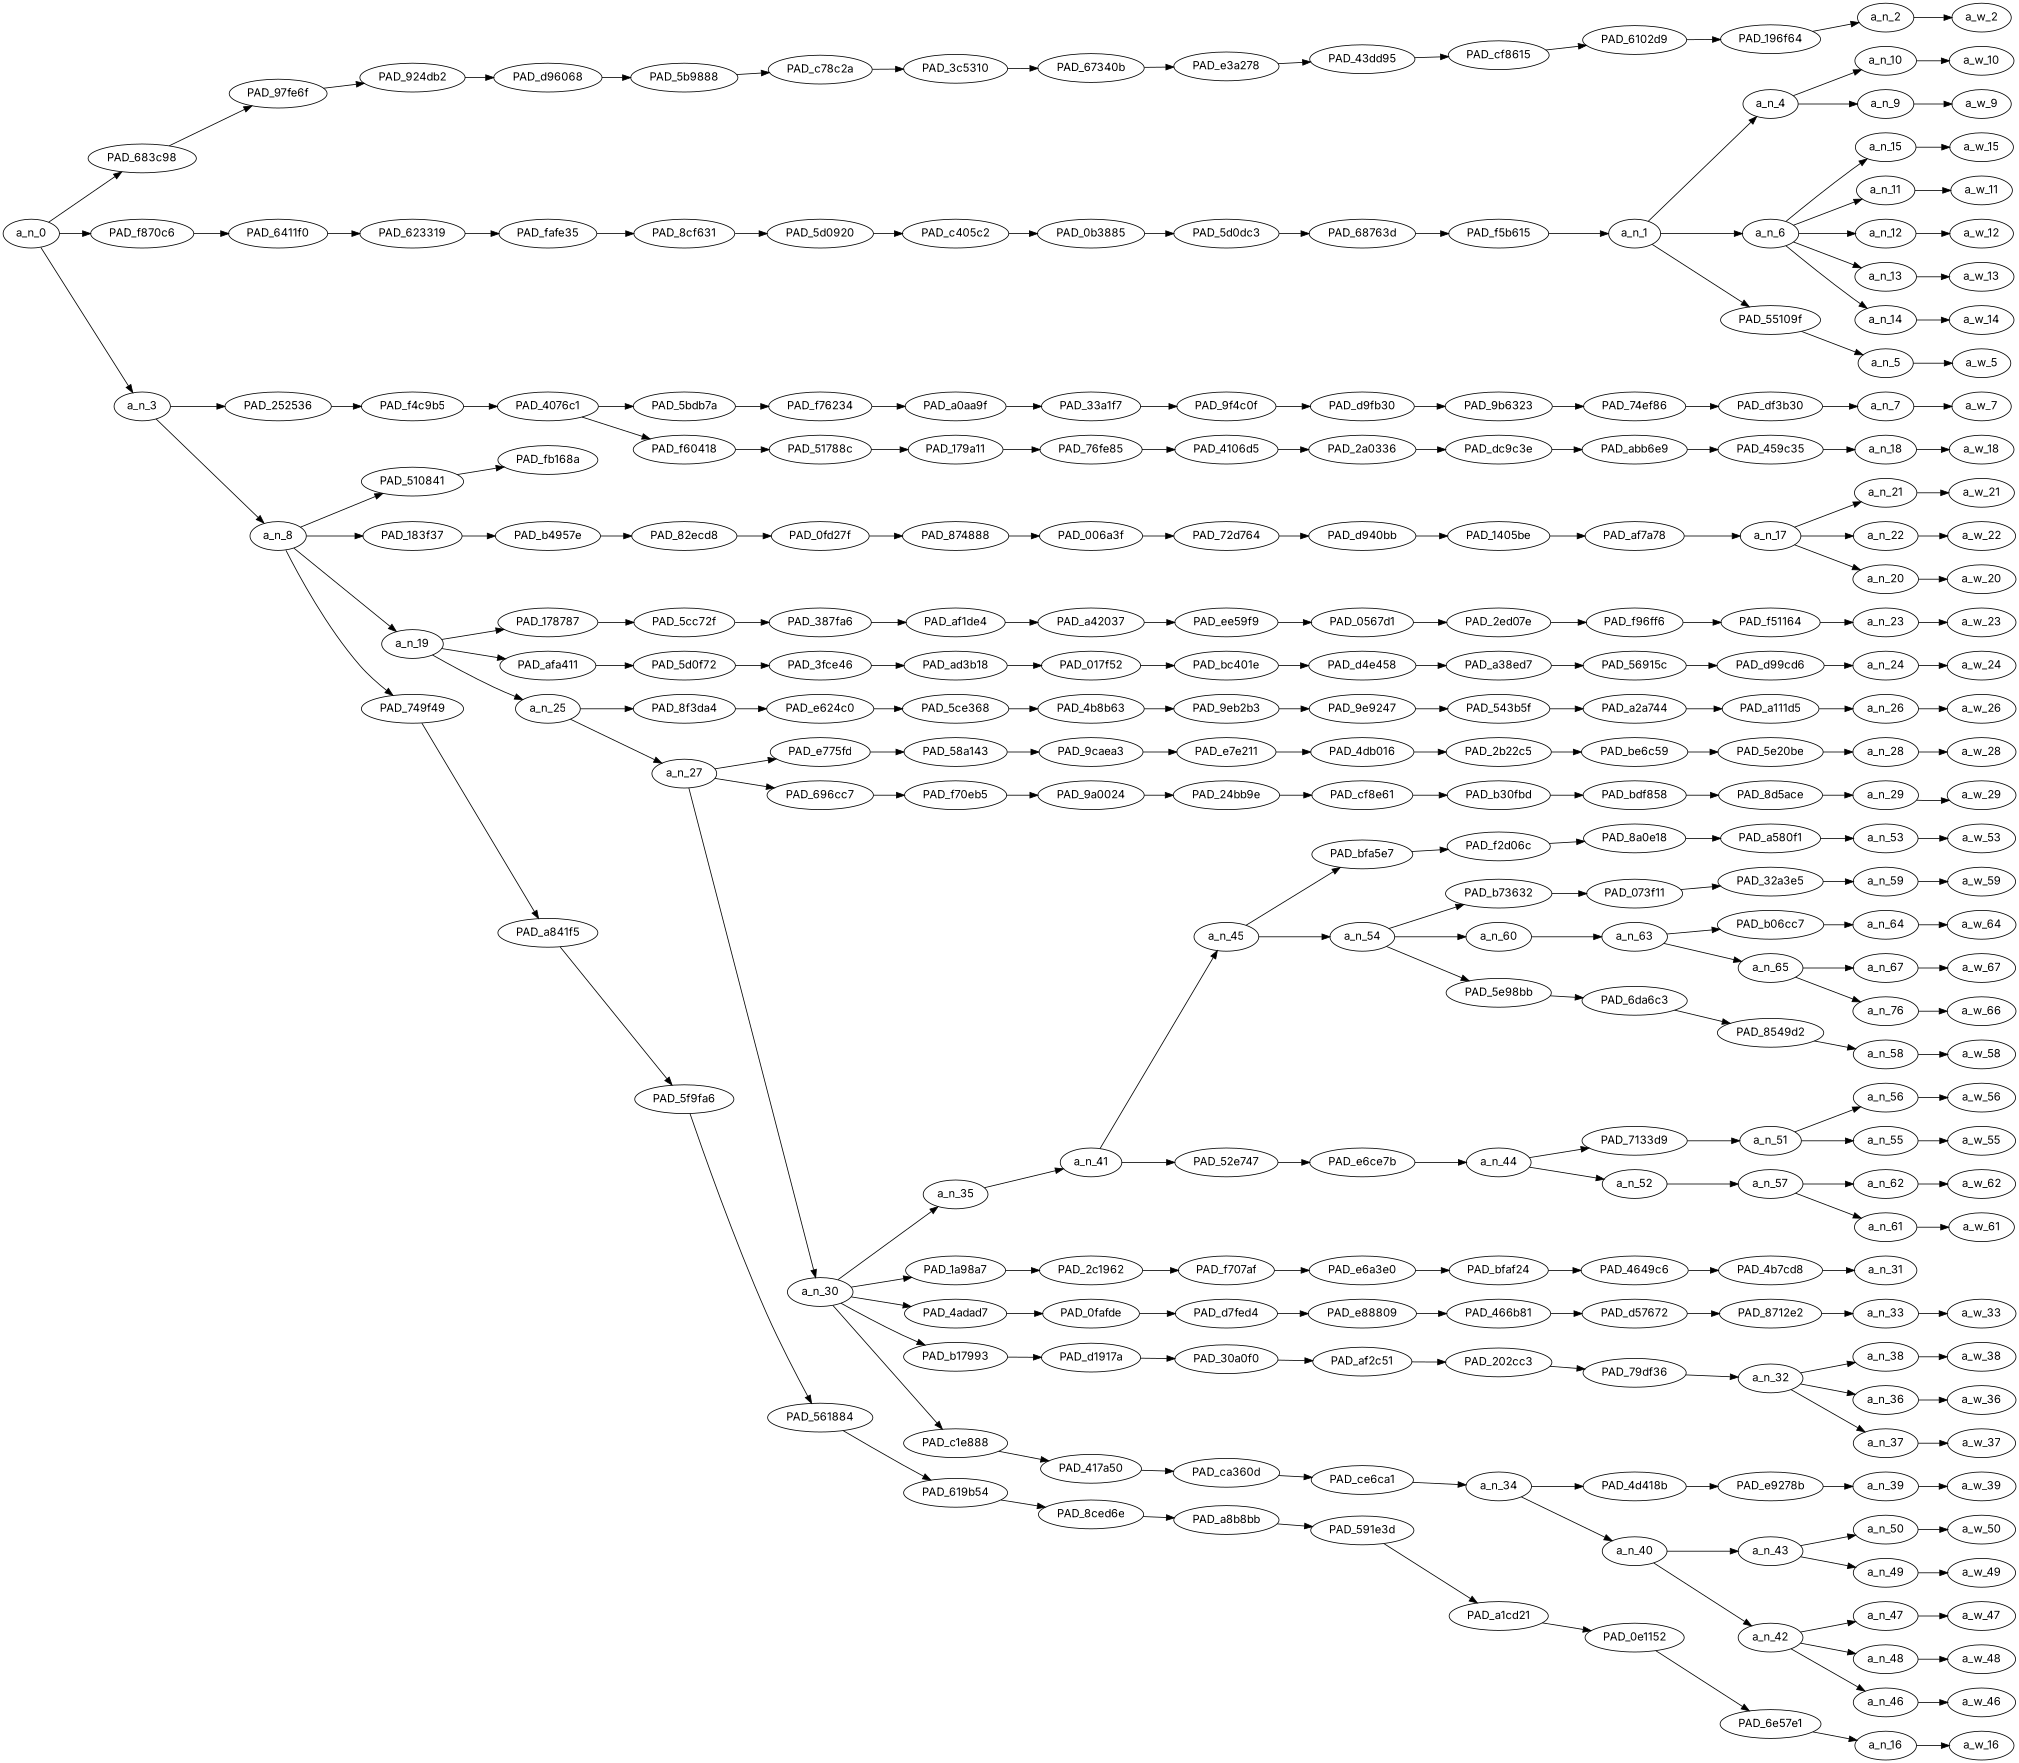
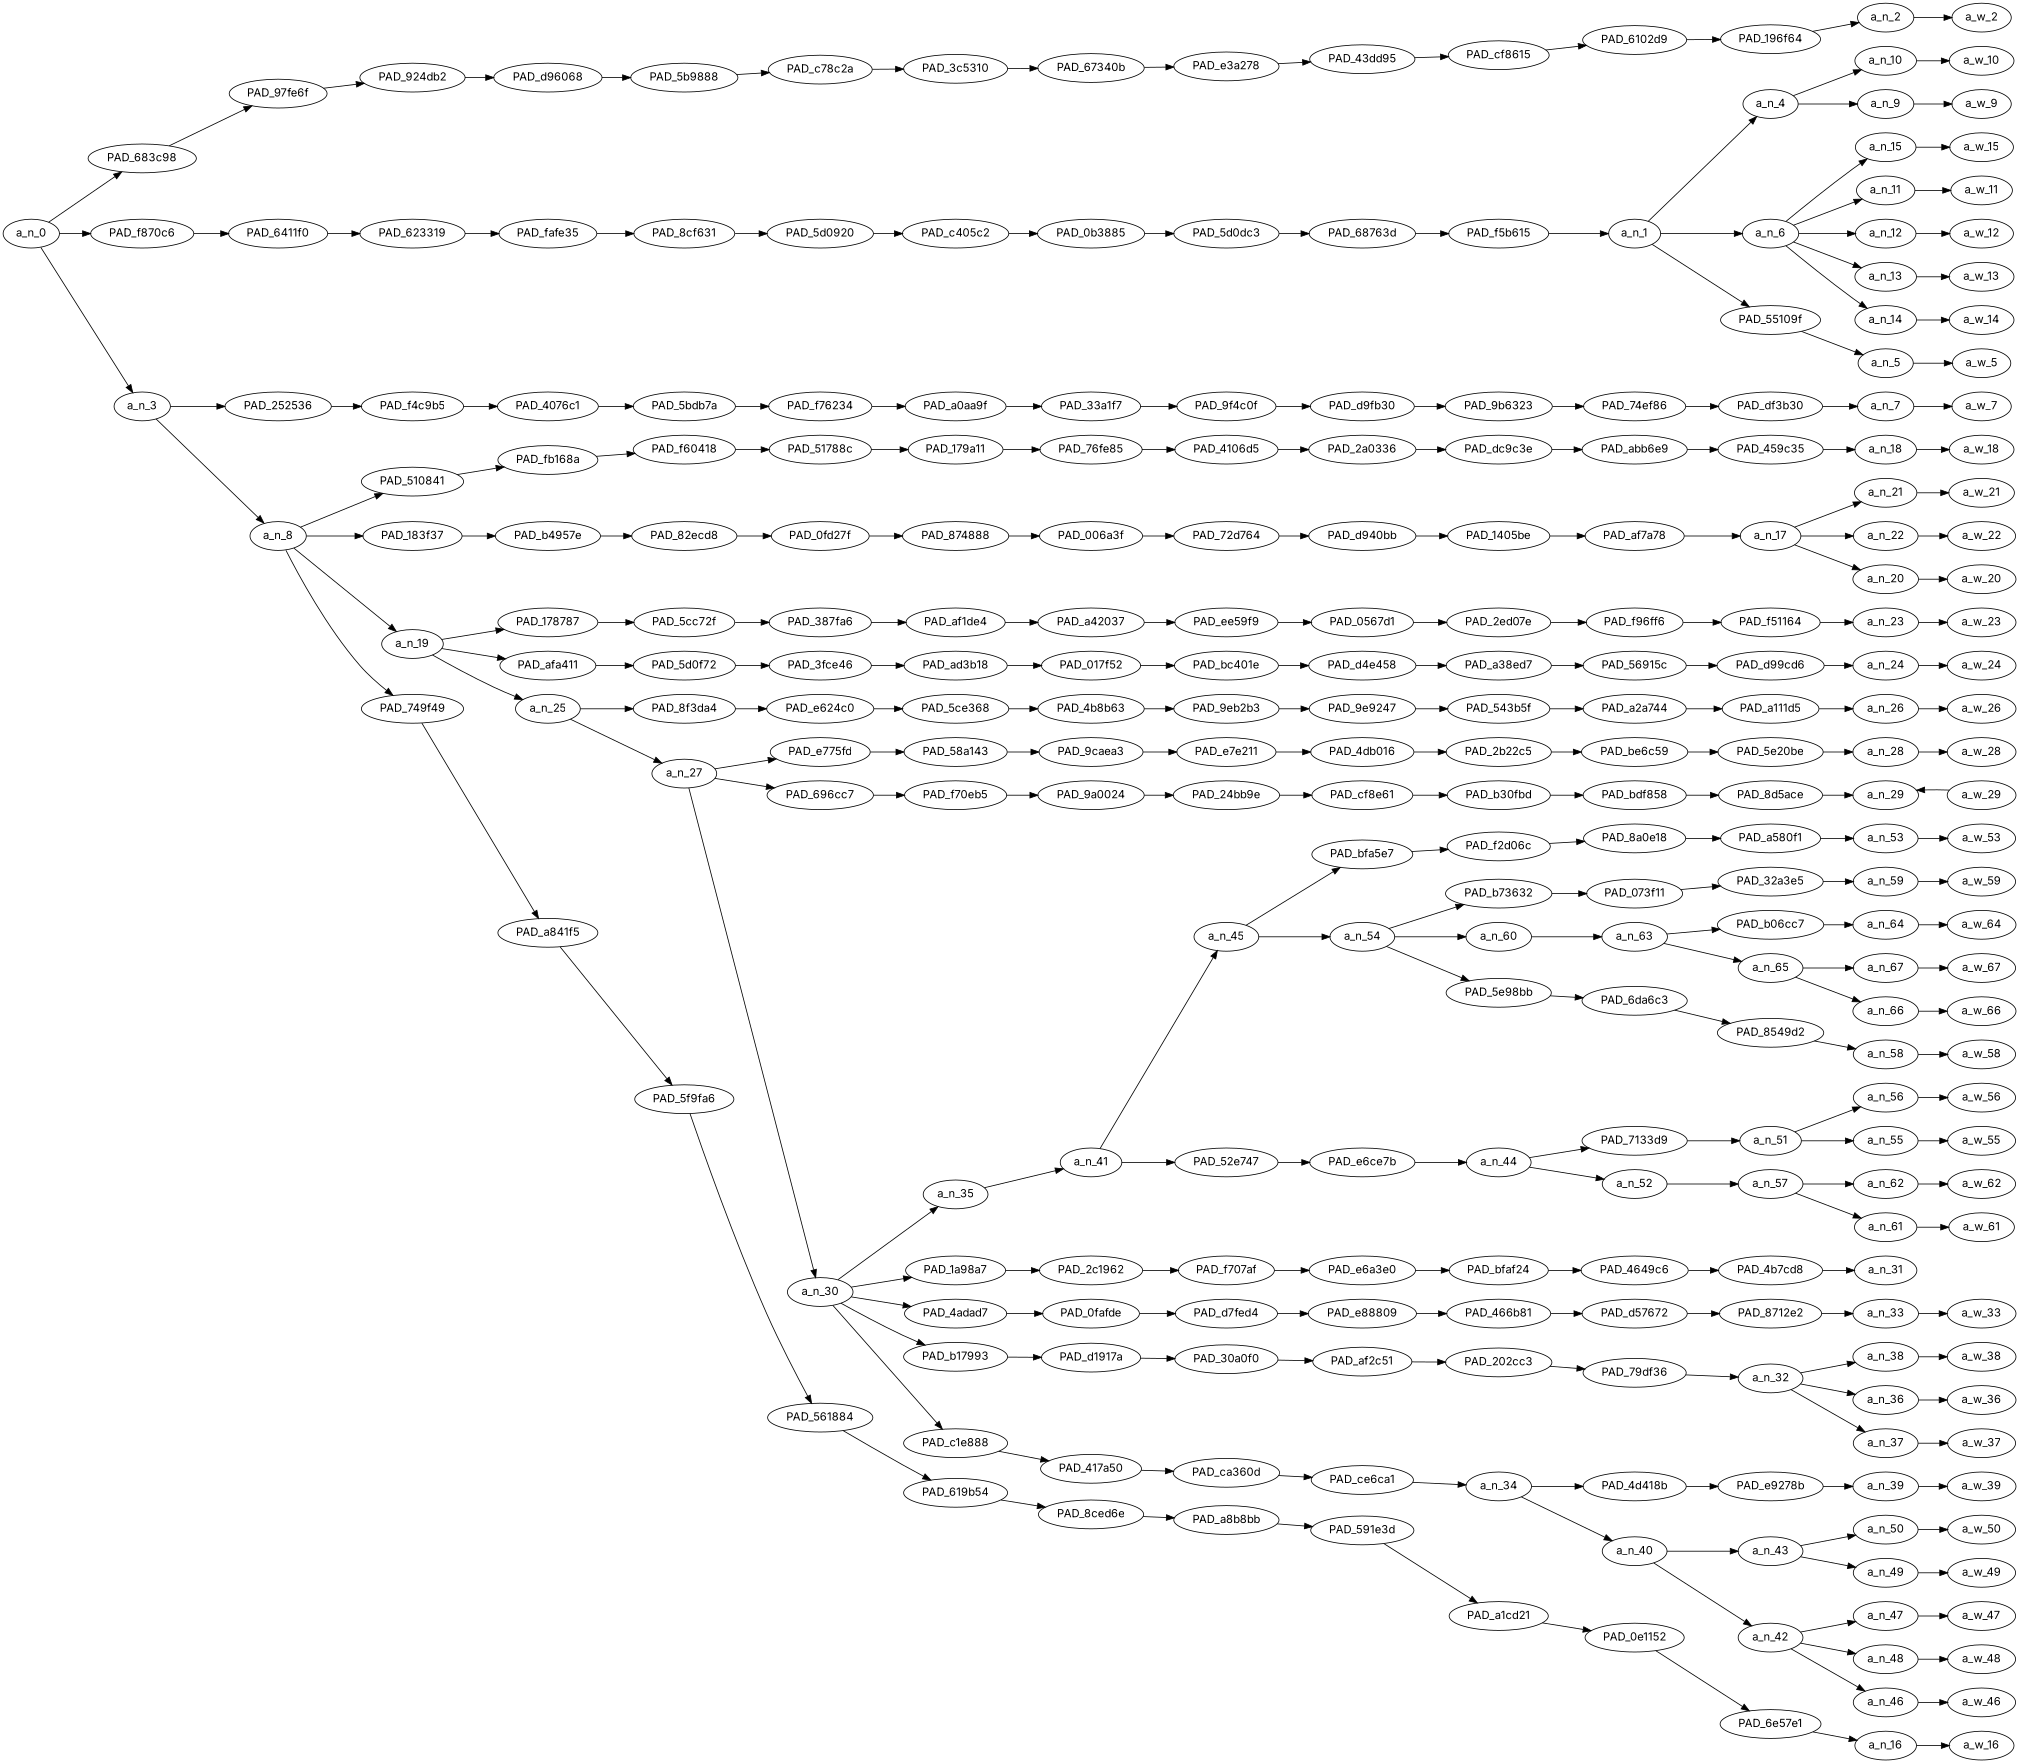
edge "PAD_4076c1" -> "PAD_f60418": now "PAD_fb168a" -> "PAD_f60418"
edge "a_n_29" -> "a_w_29": reversed
node "a_n_76": label "a_n_76" -> "a_n_66"
